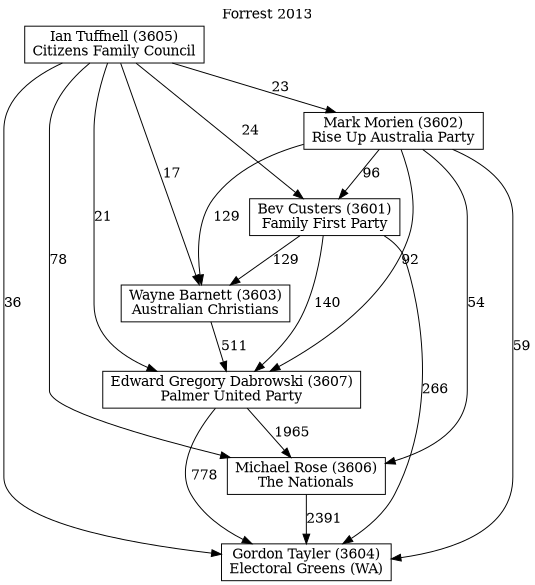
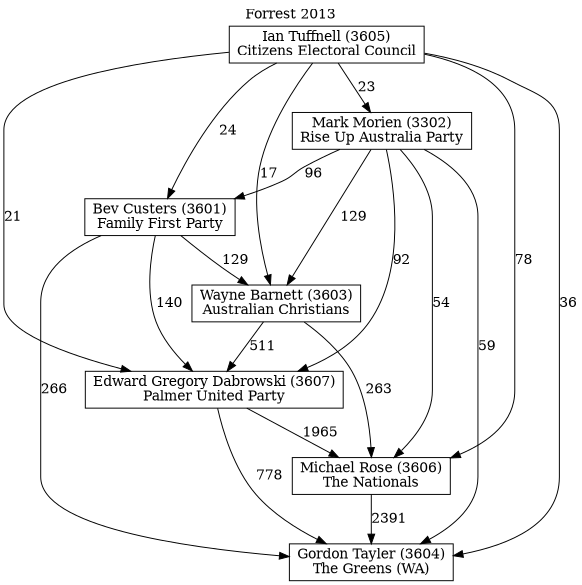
node "Ian Tuffnell (3605) Citizens Family Council": label "Ian Tuffnell (3605) Citizens Family Council" -> "Ian Tuffnell (3605) Citizens Electoral Council"
node "Mark Morien (3602) Rise Up Australia Party": label "Mark Morien (3602) Rise Up Australia Party" -> "Mark Morien (3302) Rise Up Australia Party"
edge "Wayne Barnett (3603) Australian Christians" -> "Michael Rose (3606) The Nationals": added, label "263"
node "Gordon Tayler (3604) Electoral Greens (WA)": label "Gordon Tayler (3604) Electoral Greens (WA)" -> "Gordon Tayler (3604) The Greens (WA)"
